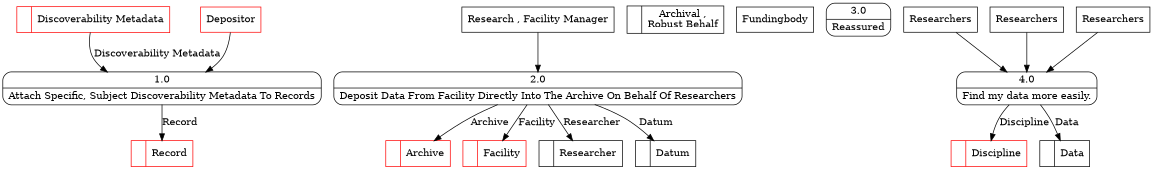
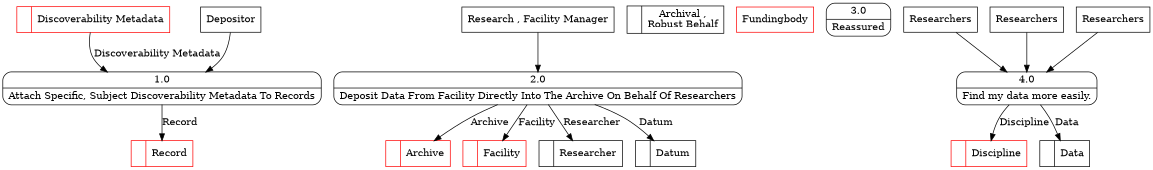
node "Depositor": color red -> black
node "Fundingbody": color black -> red
